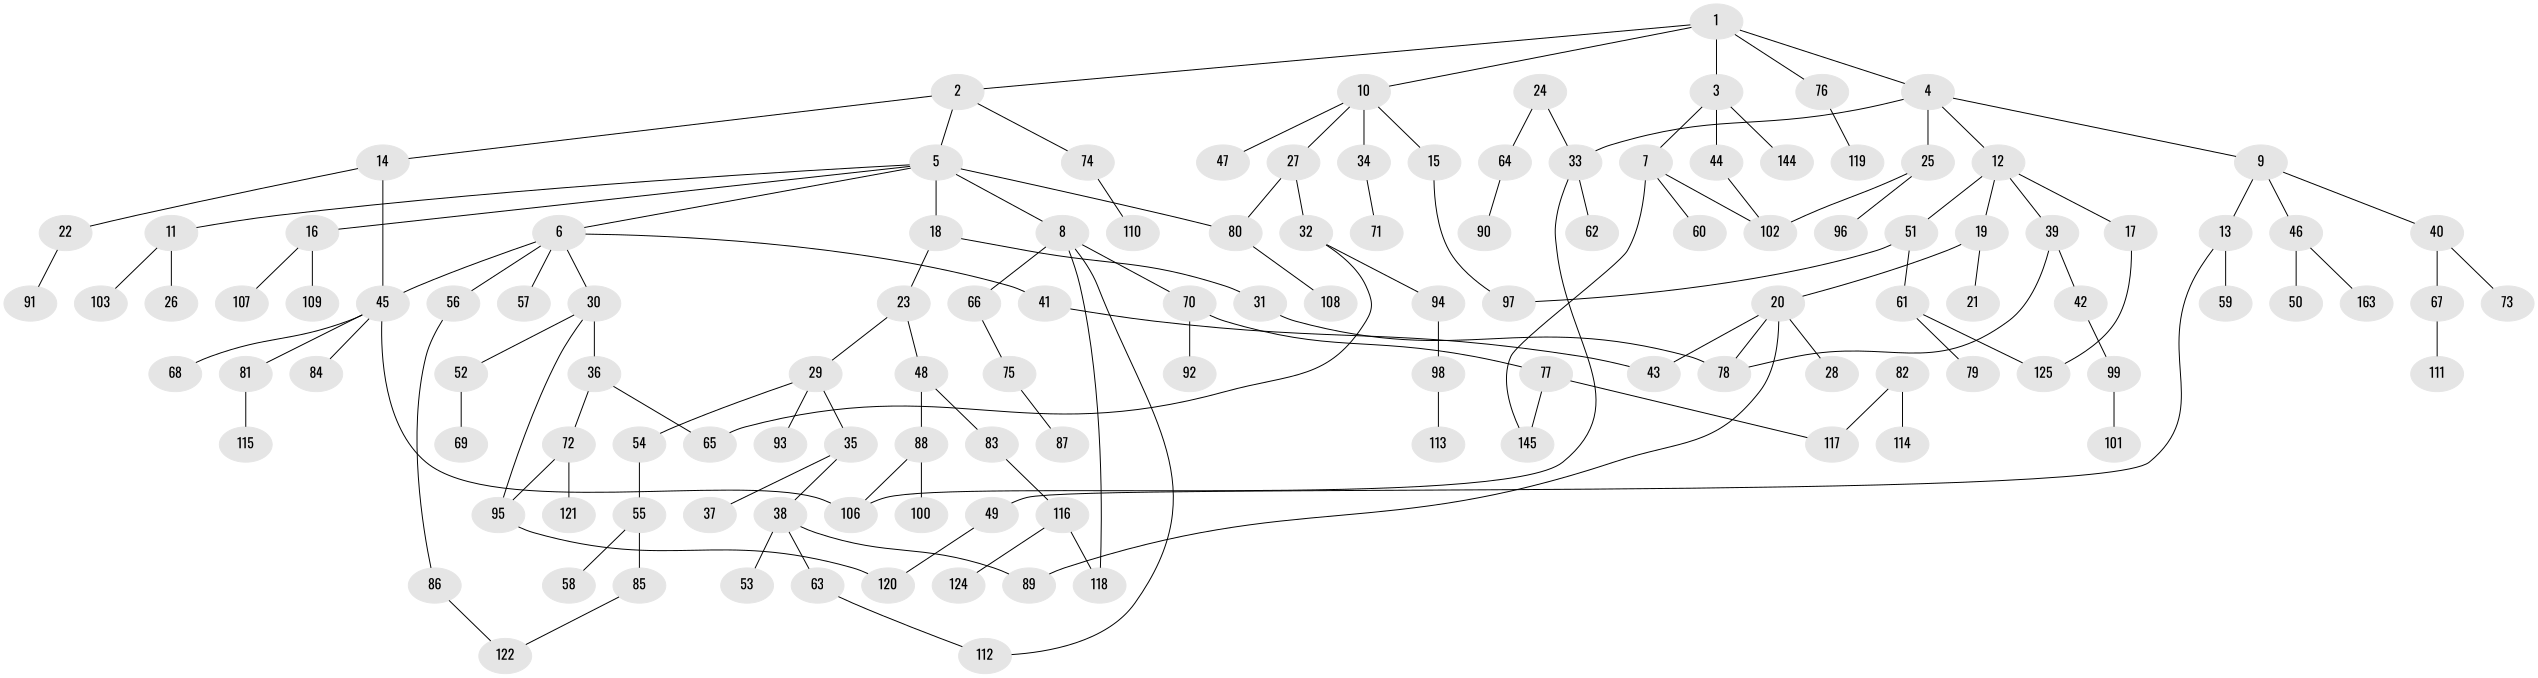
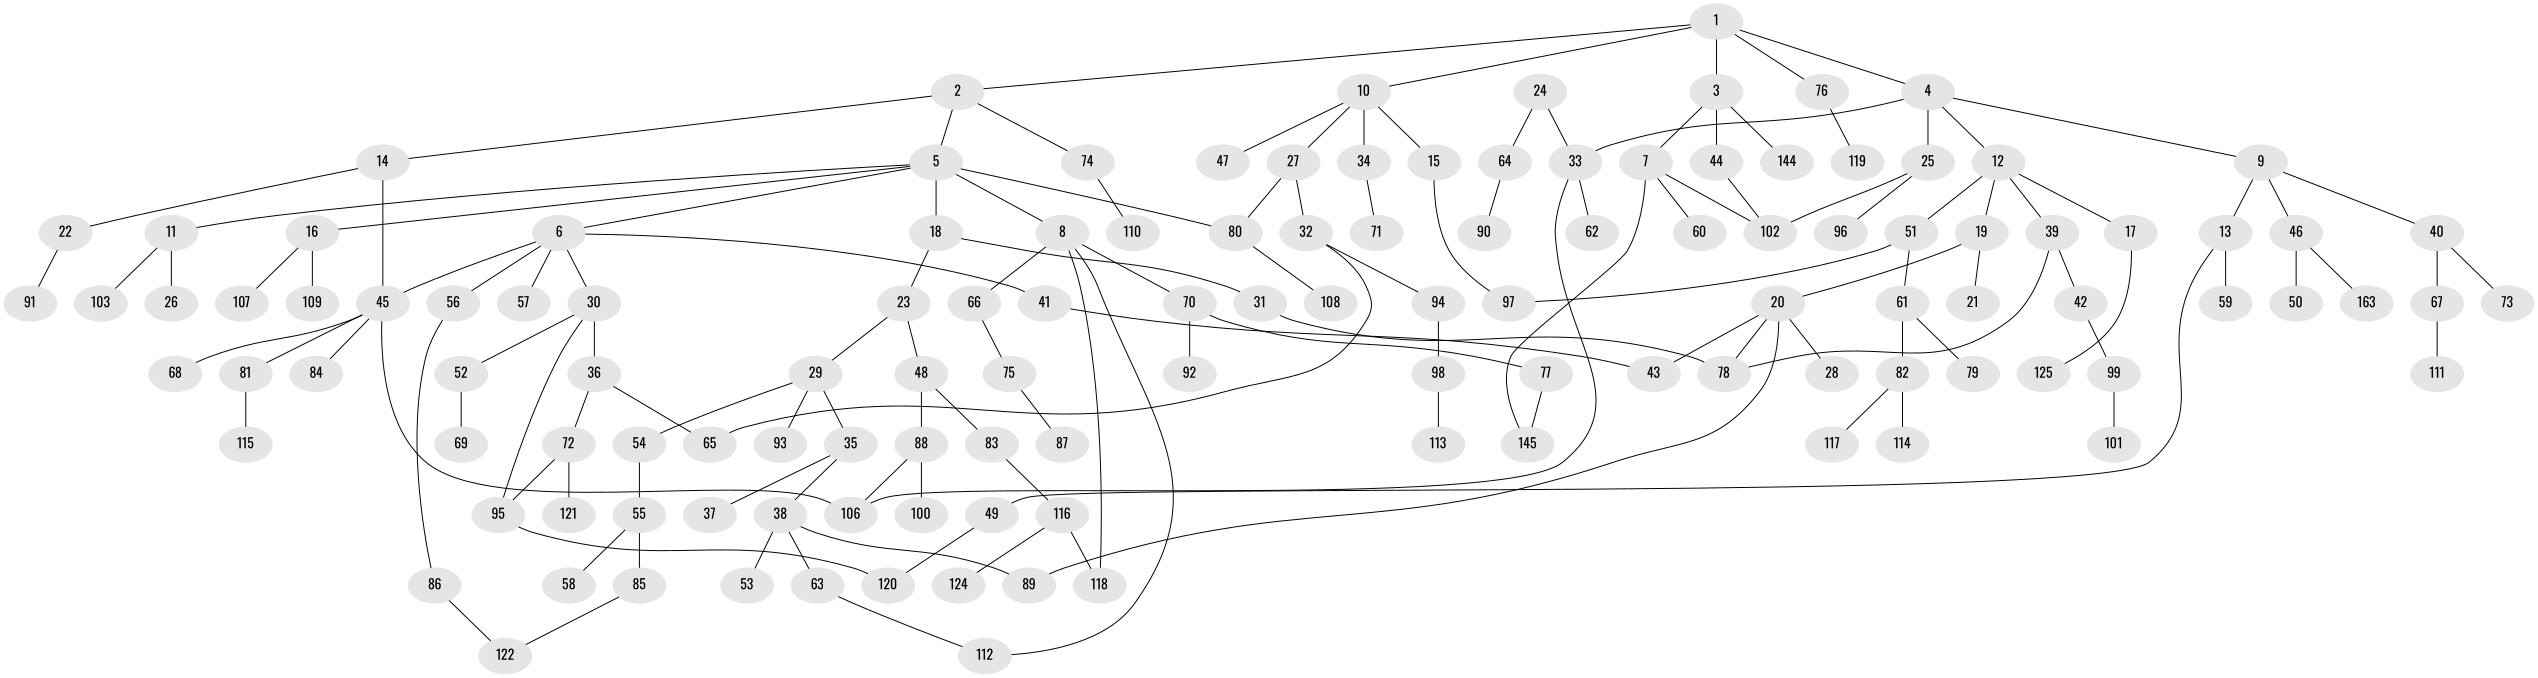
edge "61" -- "125": now "61" -- "82"
edge "77" -- "117": removed
